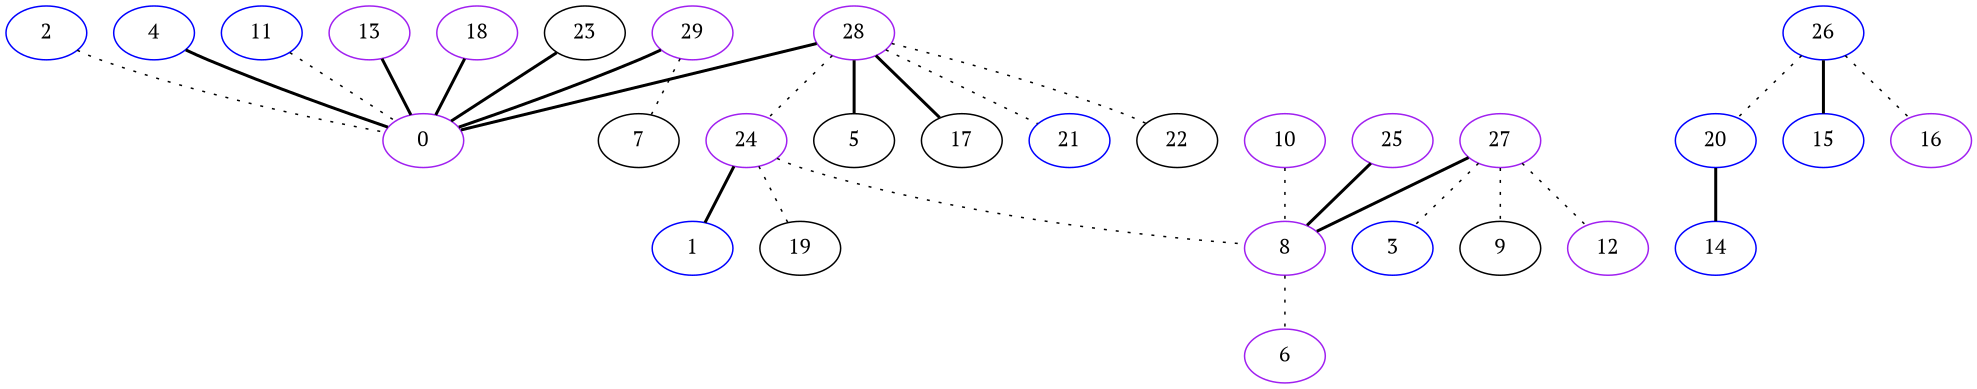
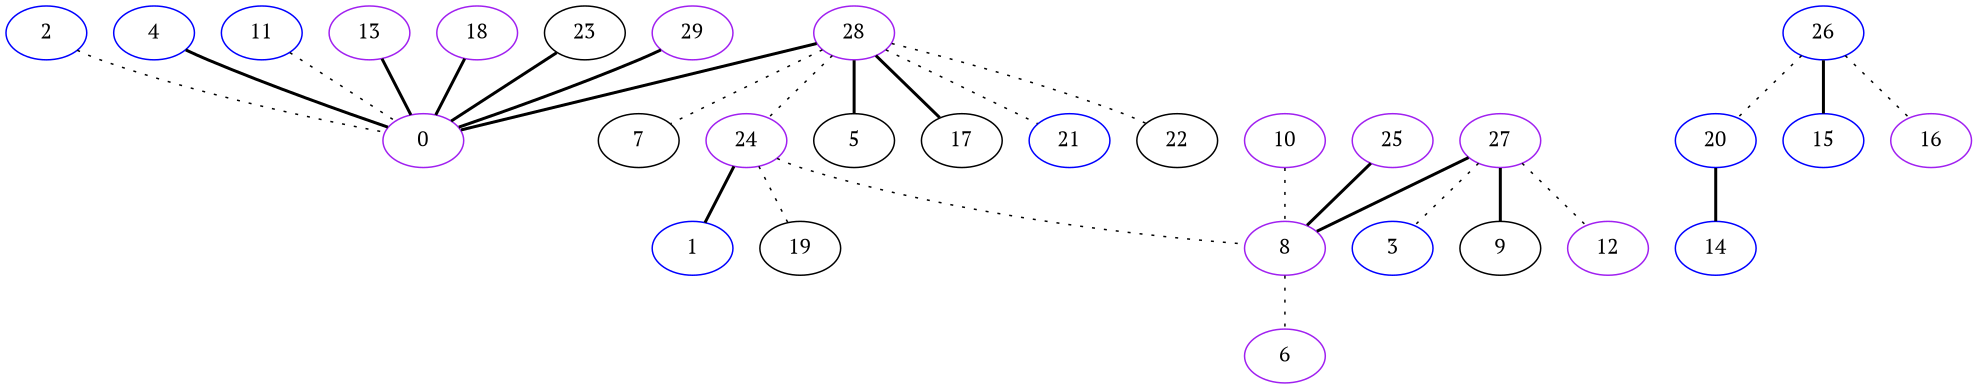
edge "29" -- "7": now "28" -- "7"
edge "27" -- "9": style dotted -> bold
